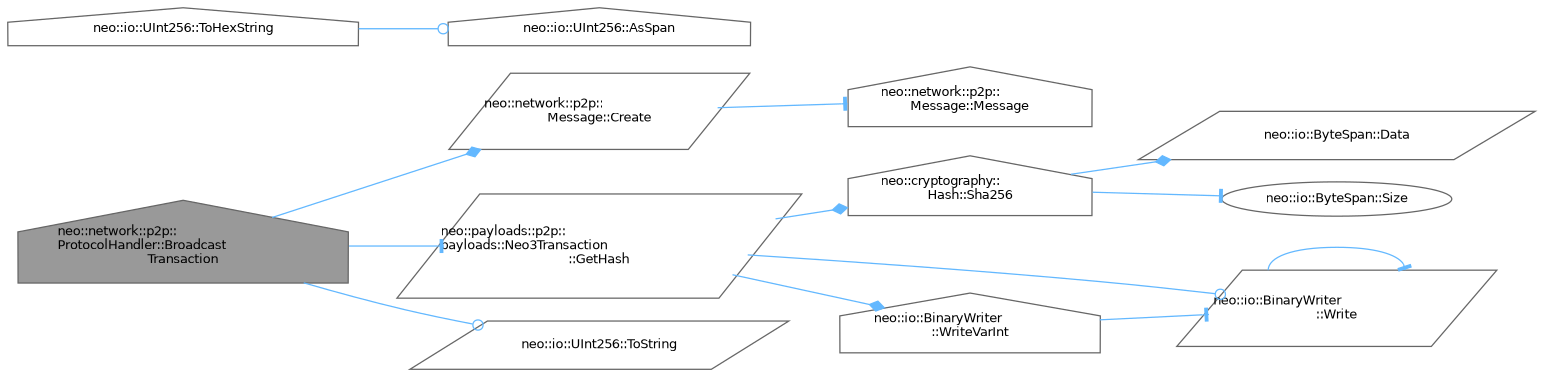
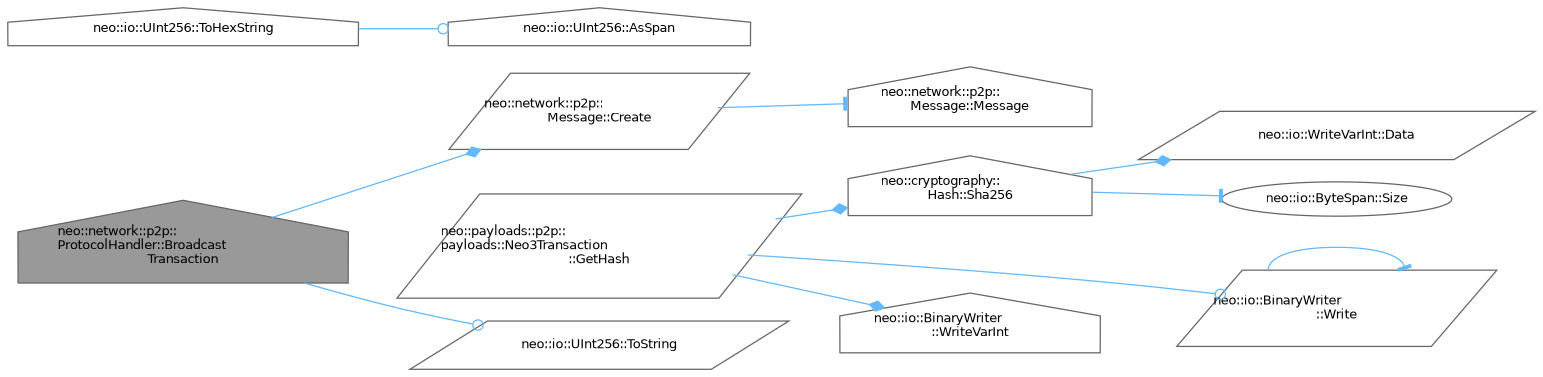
node "neo::io::ByteSpan::Data": label "neo::io::ByteSpan::Data" -> "neo::io::WriteVarInt::Data"
edge "neo::network::p2p:: ProtocolHandler::Broadcast Transaction" -> "neo::payloads::p2p:: payloads::Neo3Transaction ::GetHash": removed
edge "neo::io::BinaryWriter ::WriteVarInt" -> "neo::io::BinaryWriter ::Write": removed
